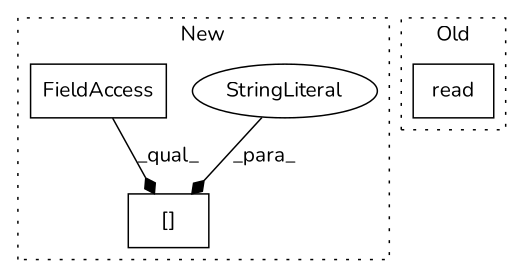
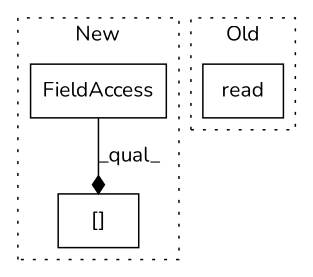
node "StringLiteral": removed
